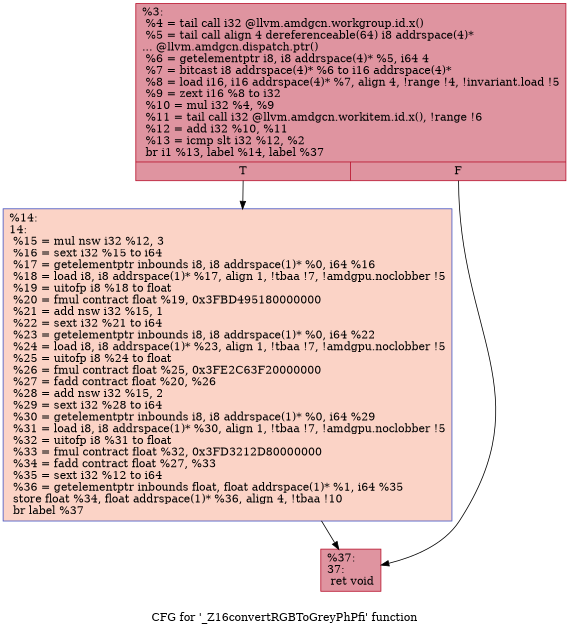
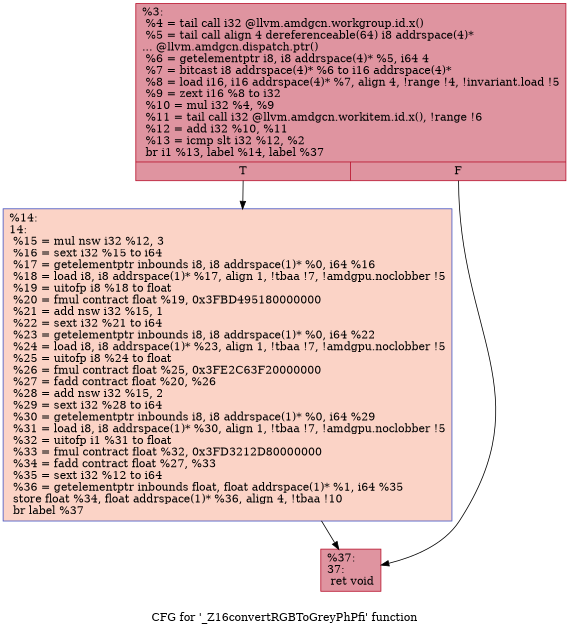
node "%14:": text "%32 = uitofp i8 %31 to float" -> "%32 = uitofp i1 %31 to float"
